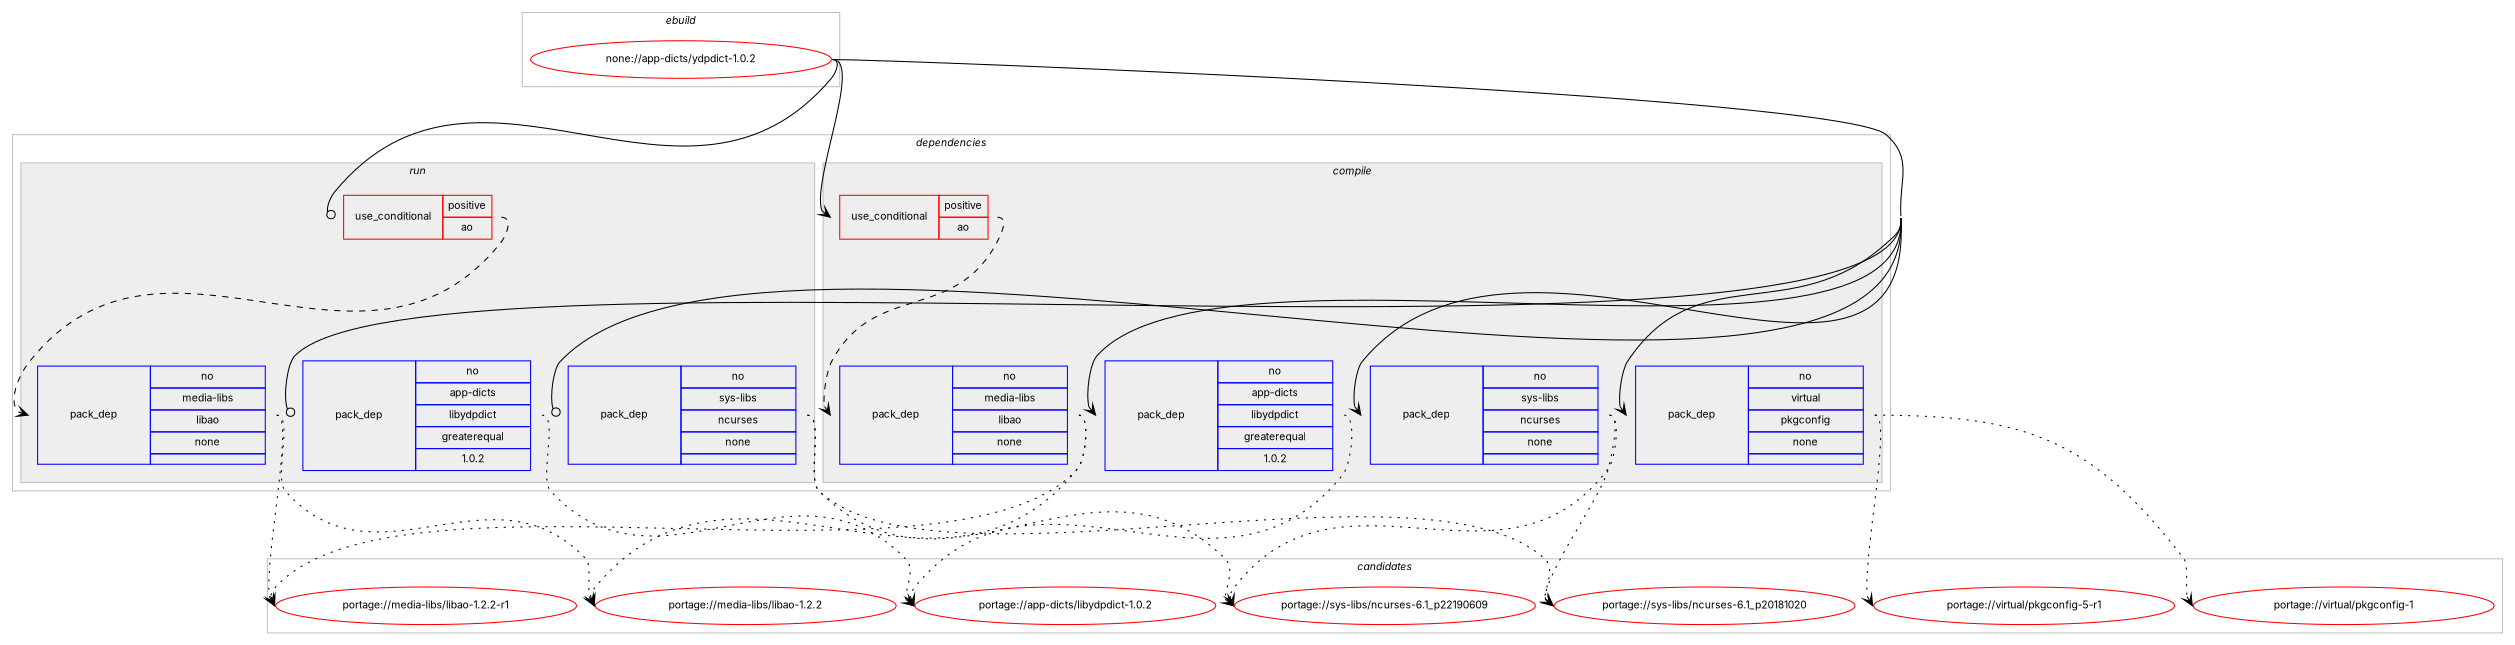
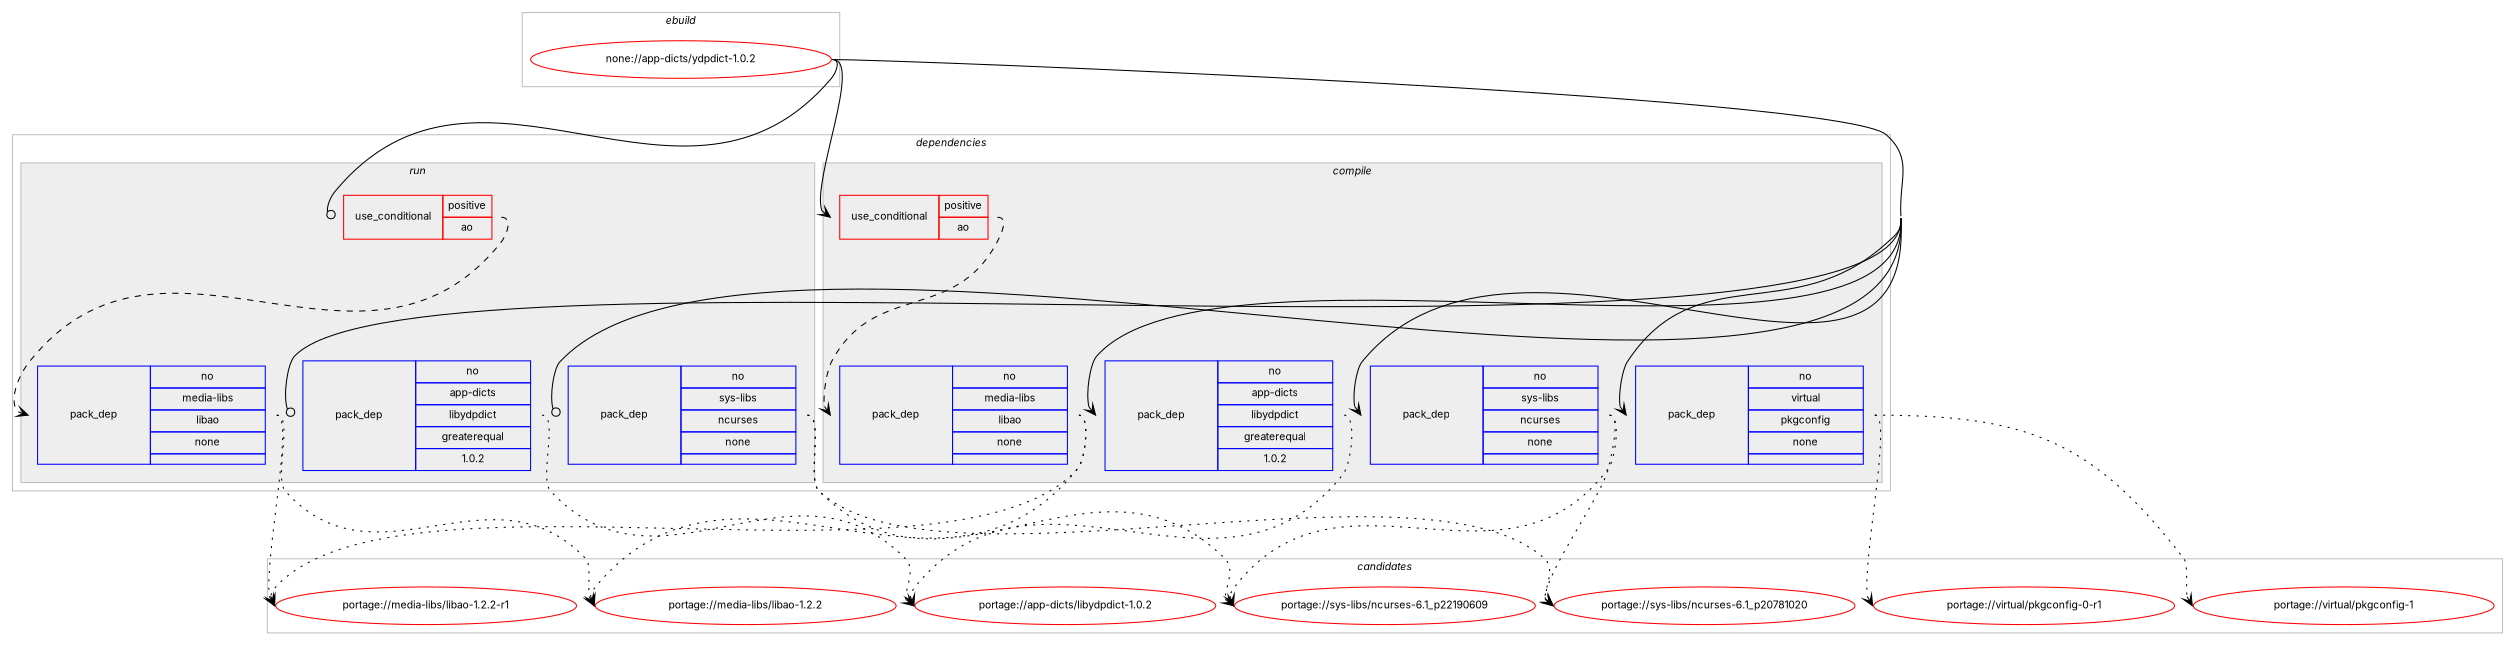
node "portage://sys-libs/ncurses-6.1_p20181020": label "portage://sys-libs/ncurses-6.1_p20181020" -> "portage://sys-libs/ncurses-6.1_p20781020"
node "portage://virtual/pkgconfig-5-r1": label "portage://virtual/pkgconfig-5-r1" -> "portage://virtual/pkgconfig-0-r1"
